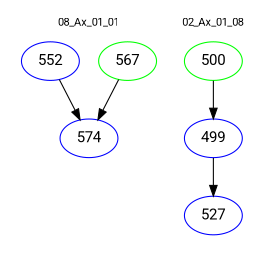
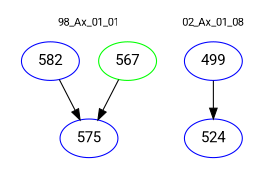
cluster "08_Ax_01_01": label "08_Ax_01_01" -> "98_Ax_01_01"
node "552": label "552" -> "582"
node "500": removed
node "574": label "574" -> "575"
node "527": label "527" -> "524"
